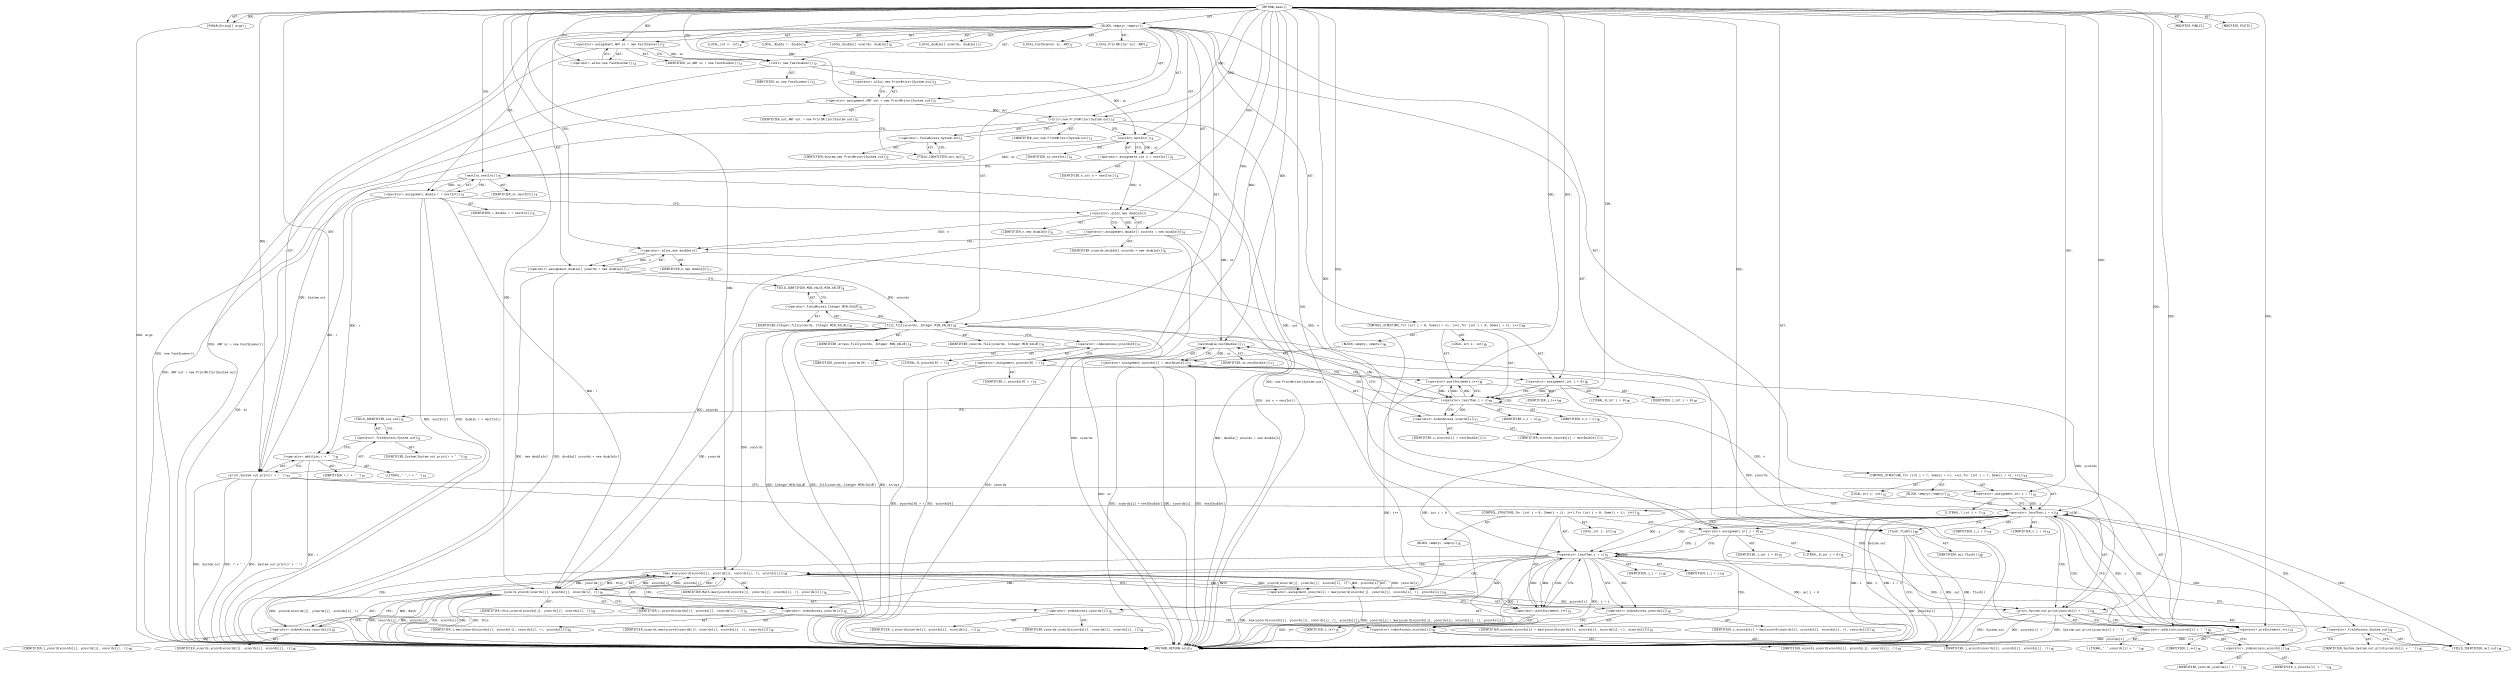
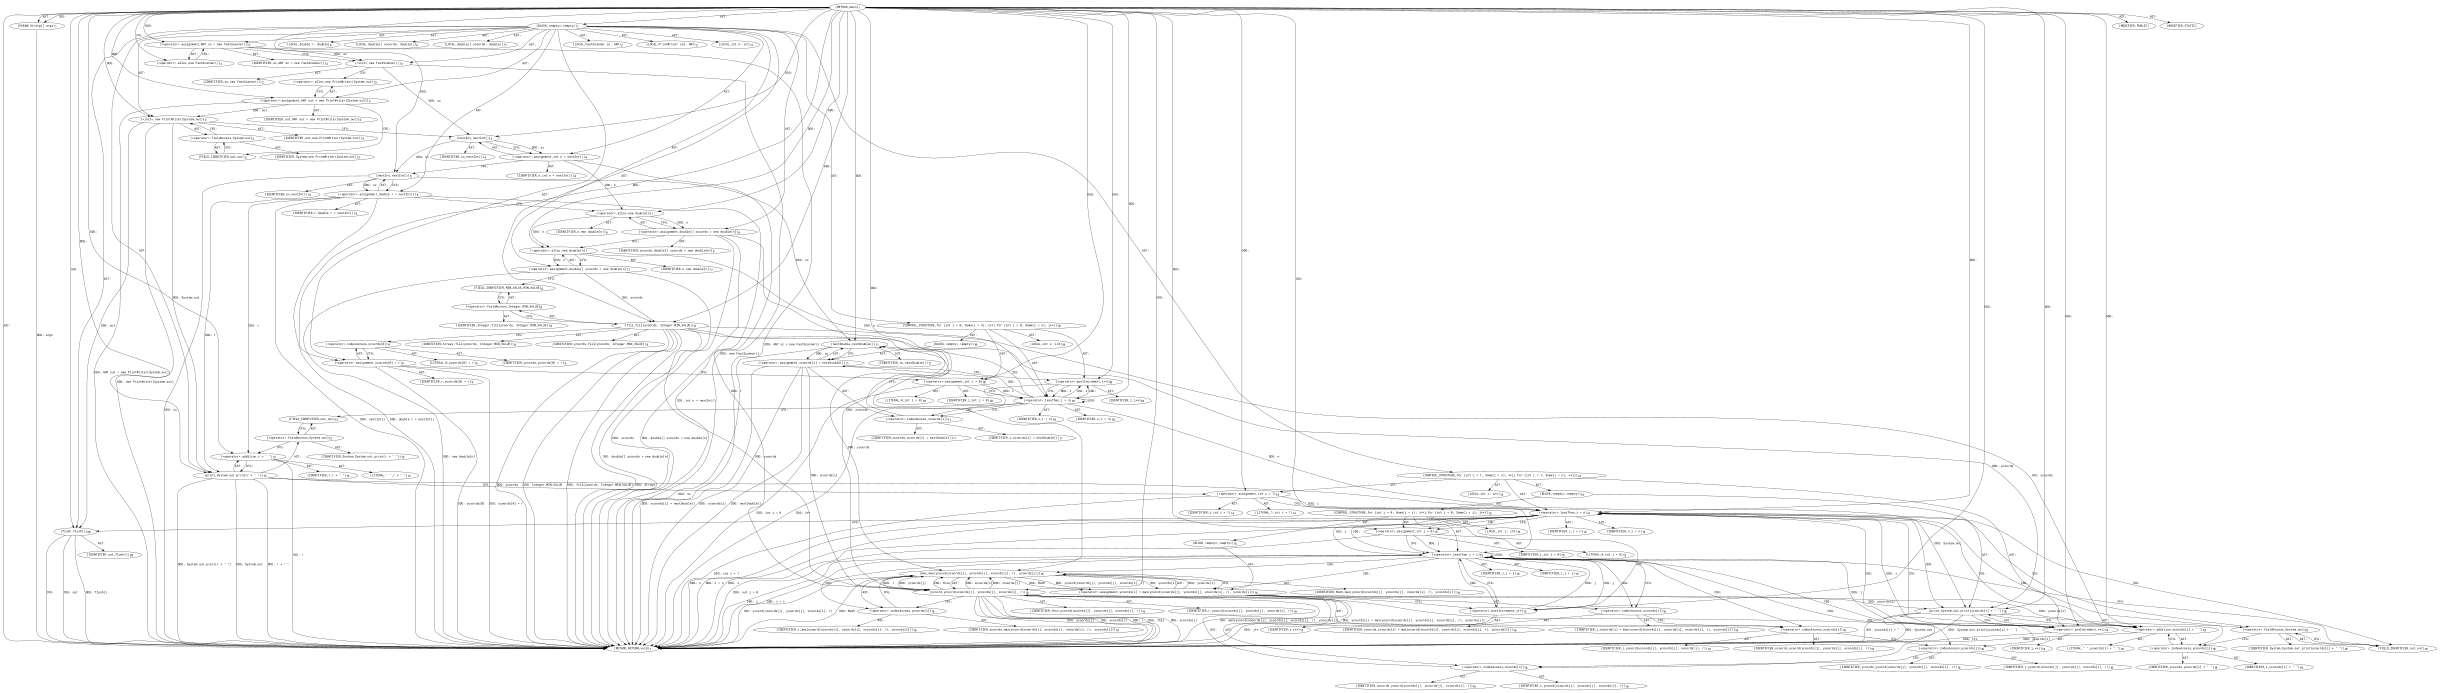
edge "(METHOD,main)" -> "(<init>,new FastScanner())": removed, label "DDG:"
node "(IDENTIFIER,i,int i = 1)": added
edge "(<operator>.assignment,xcoords[i] = nextDouble())" -> "(ycoord,ycoord(xcoords[j], ycoords[j], xcoords[i], r))": added, label "DDG: xcoords[i]"
edge "(<operator>.assignment,int i = 1)" -> "(METHOD_RETURN,void)": added, label "DDG: int i = 1"
edge "(<operator>.indexAccess,ycoords[j])" -> "(<operator>.indexAccess,xcoords[j])": reversed
